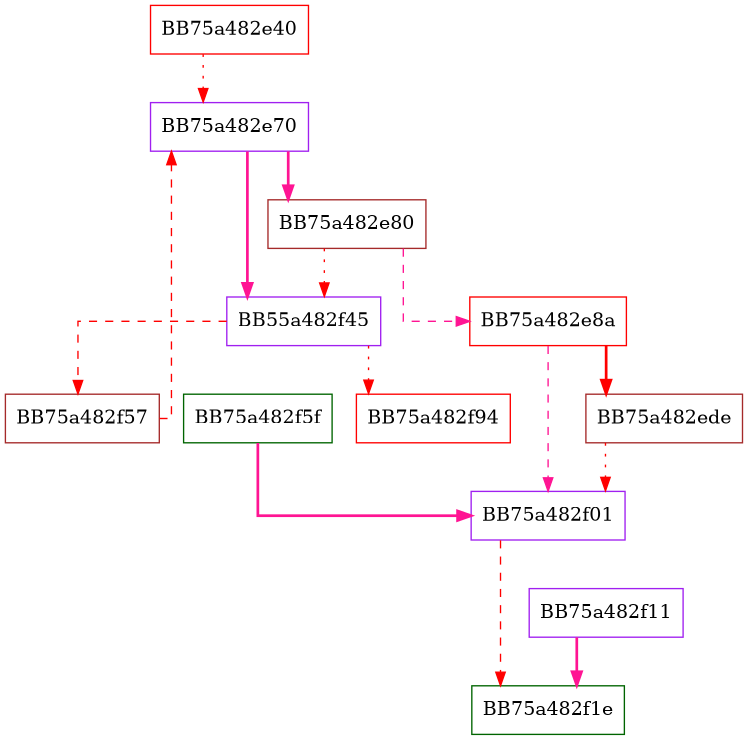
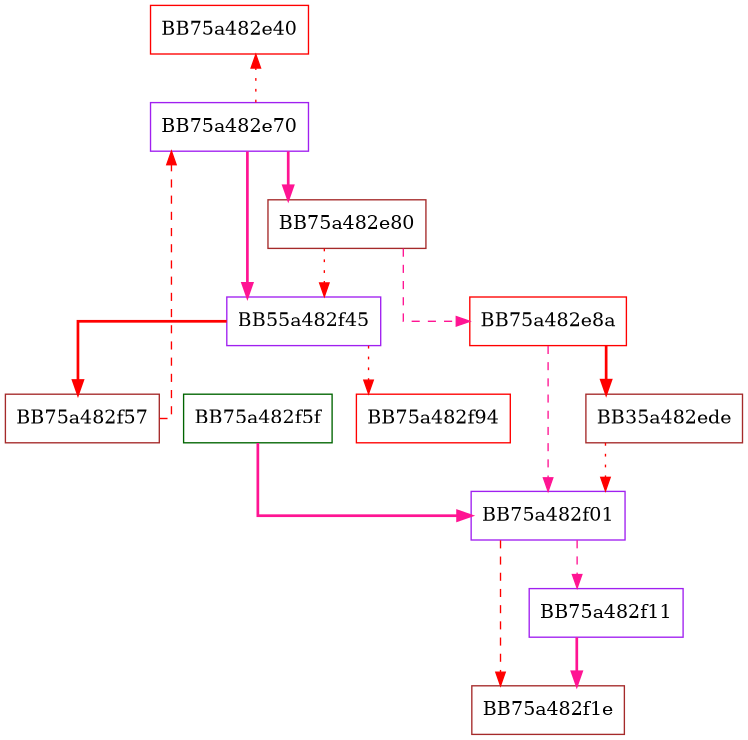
edge "BB75a482e40" -> "BB75a482e70": reversed
edge "BB55a482f45" -> "BB75a482f57": style dashed -> bold
node "BB75a482ede": label "BB75a482ede" -> "BB35a482ede"
edge "BB75a482f01" -> "BB75a482f11": added
node "BB75a482f1e": color darkgreen -> brown
